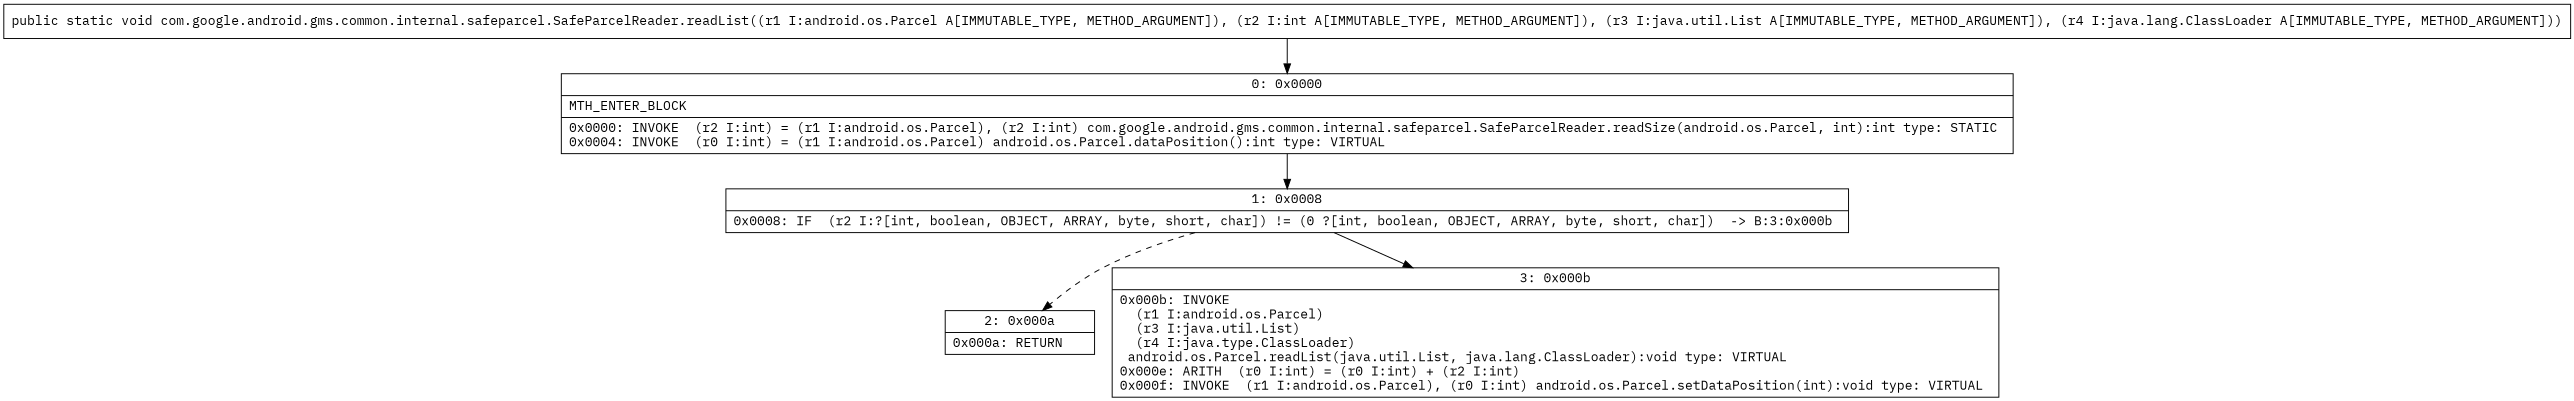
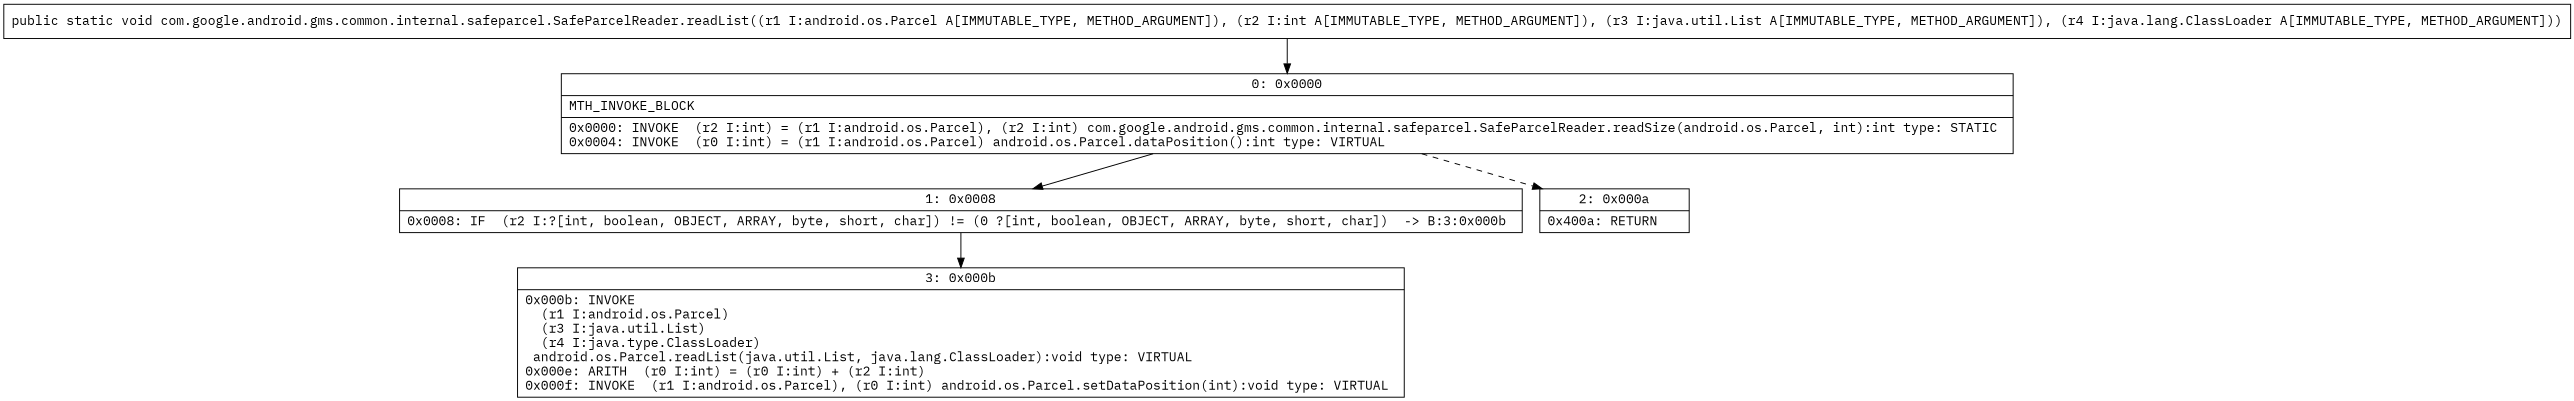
node "0: 0x0000": text "MTH_ENTER_BLOCK" -> "MTH_INVOKE_BLOCK"
edge "1: 0x0008" -> "2: 0x000a": now "0: 0x0000" -> "2: 0x000a"
node "2: 0x000a": text "0x000a: RETURN" -> "0x400a: RETURN"
